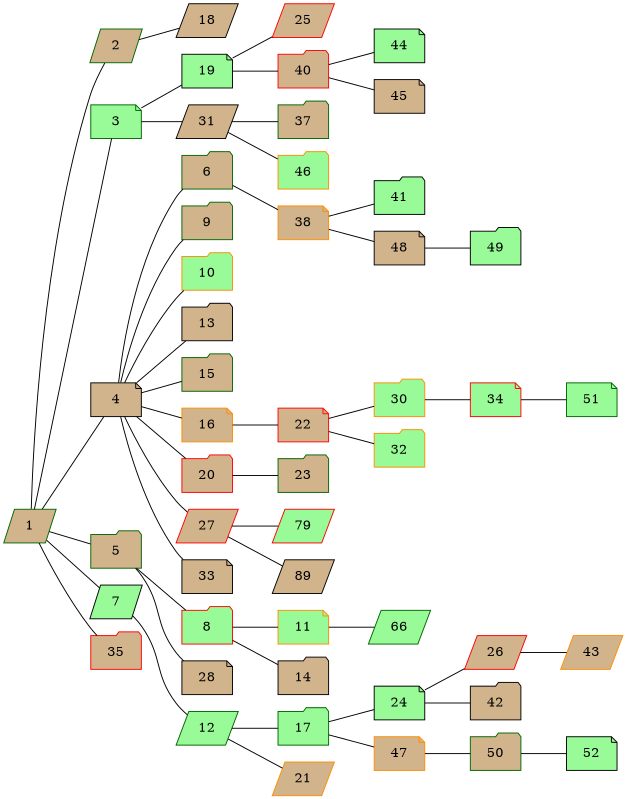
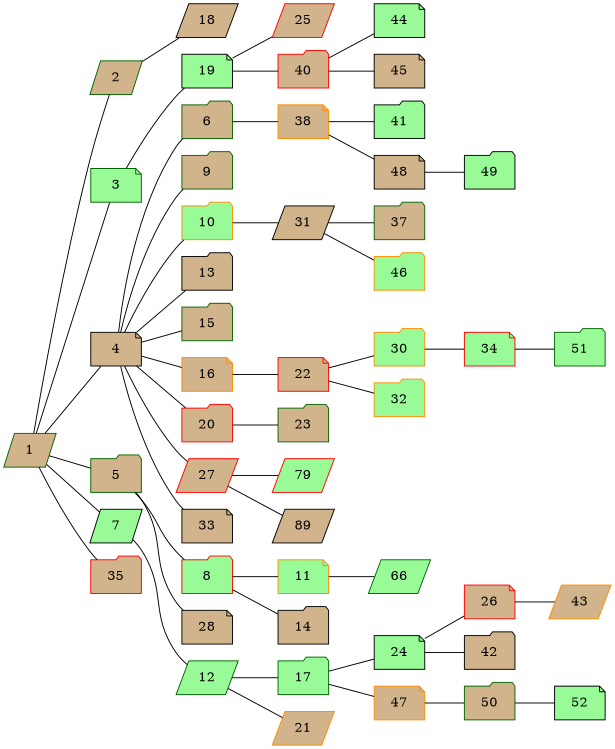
edge "3" -- "31": now "10" -- "31"
node "51": shape note -> folder
node "26": shape parallelogram -> note
